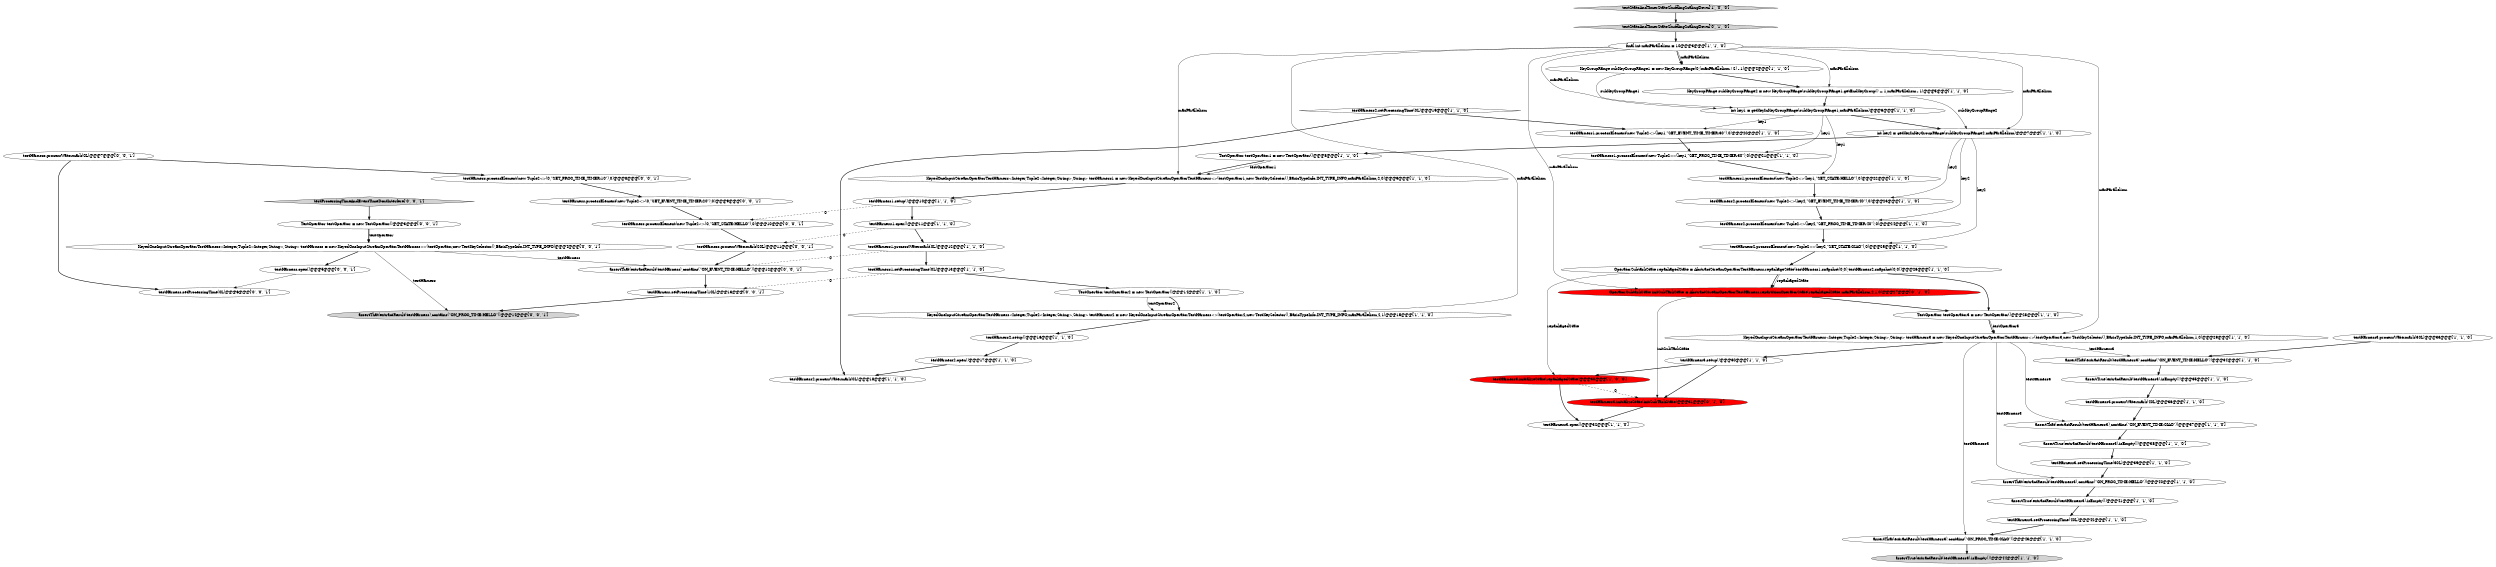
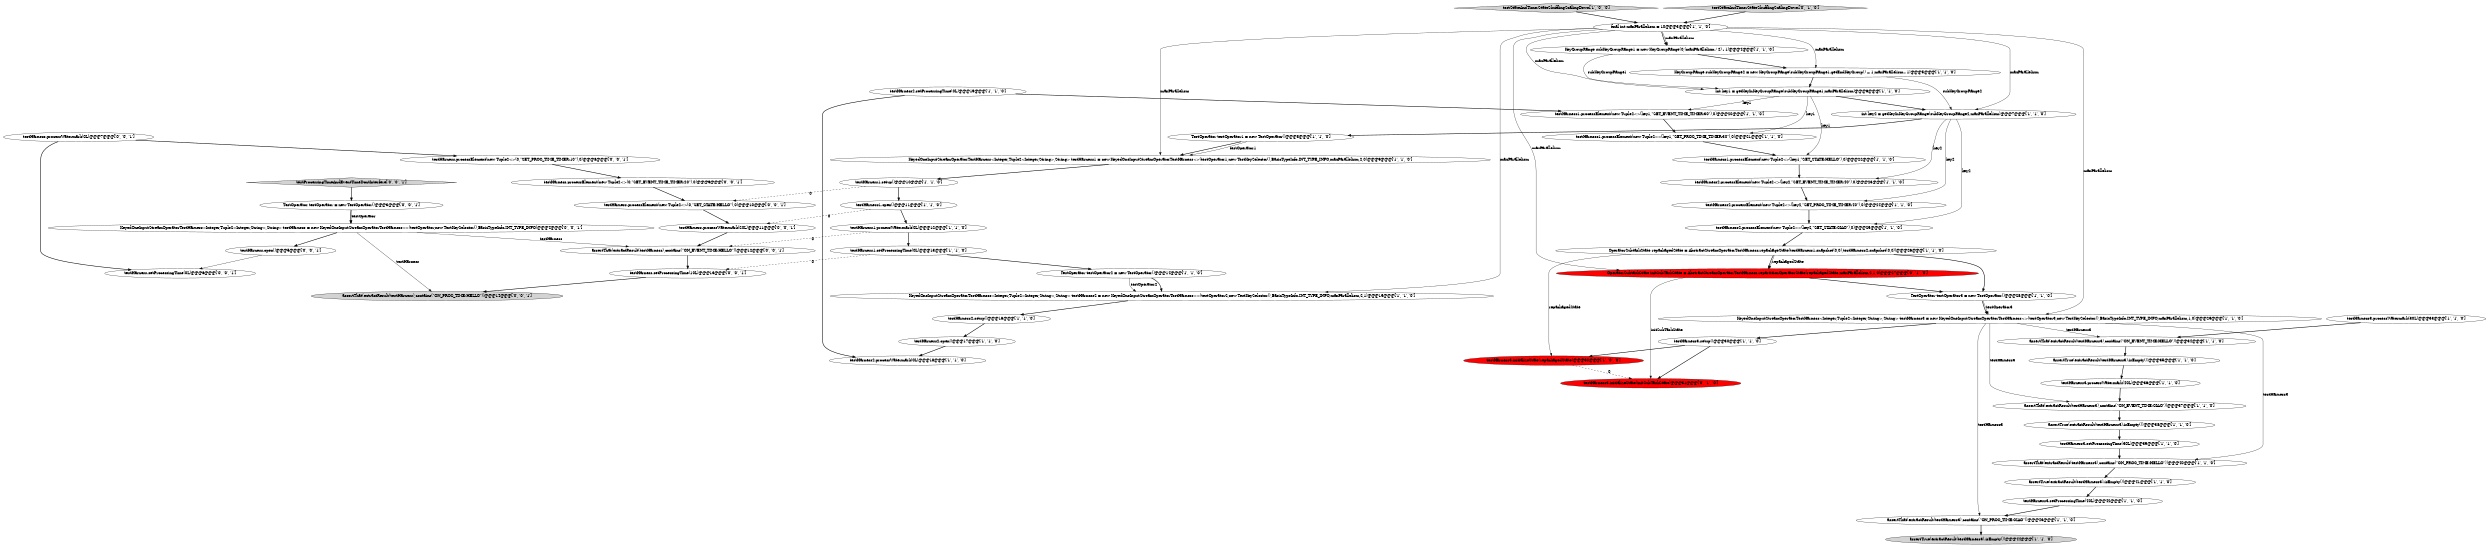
edge "testStateAndTimerStateShufflingScalingDown['1', '0', '0']" -> "testStateAndTimerStateShufflingScalingDown['0', '1', '0']": now "testStateAndTimerStateShufflingScalingDown['1', '0', '0']" -> "final int maxParallelism = 10@@@3@@@['1', '1', '0']"
node "testHarness2.setProcessingTime(0L)@@@19@@@['1', '1', '0']": shape diamond -> ellipse
node "testHarness3.open()@@@32@@@['1', '1', '0']": removed
